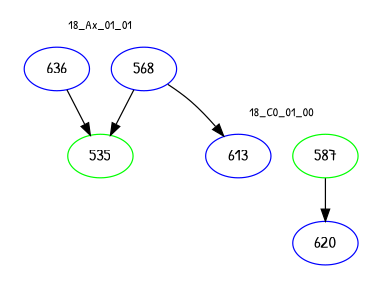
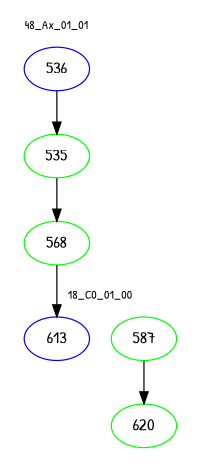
cluster "18_Ax_01_01": label "18_Ax_01_01" -> "48_Ax_01_01"
node "636": label "636" -> "536"
node "568": color blue -> green
edge "568" -> "535": reversed
node "620": color blue -> green
